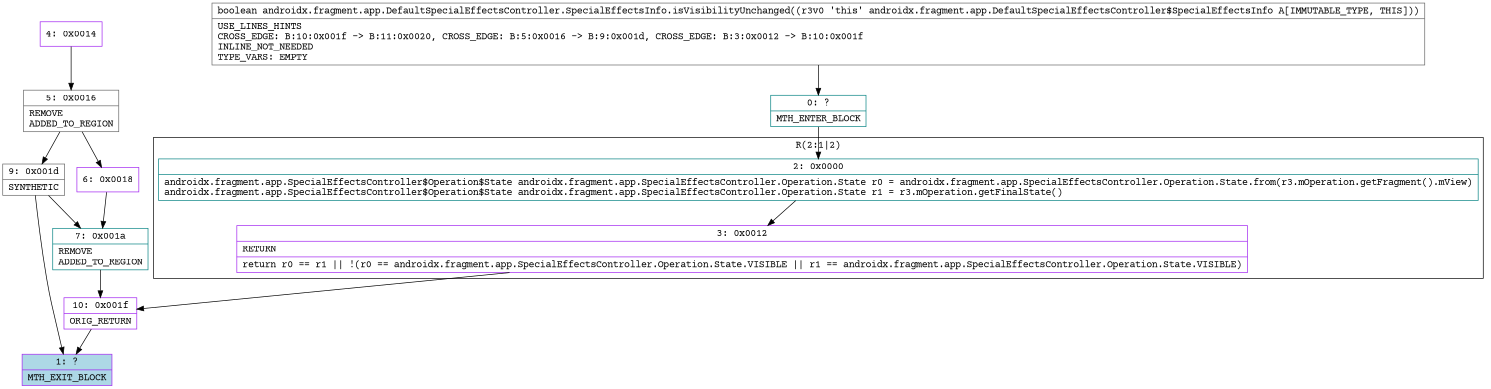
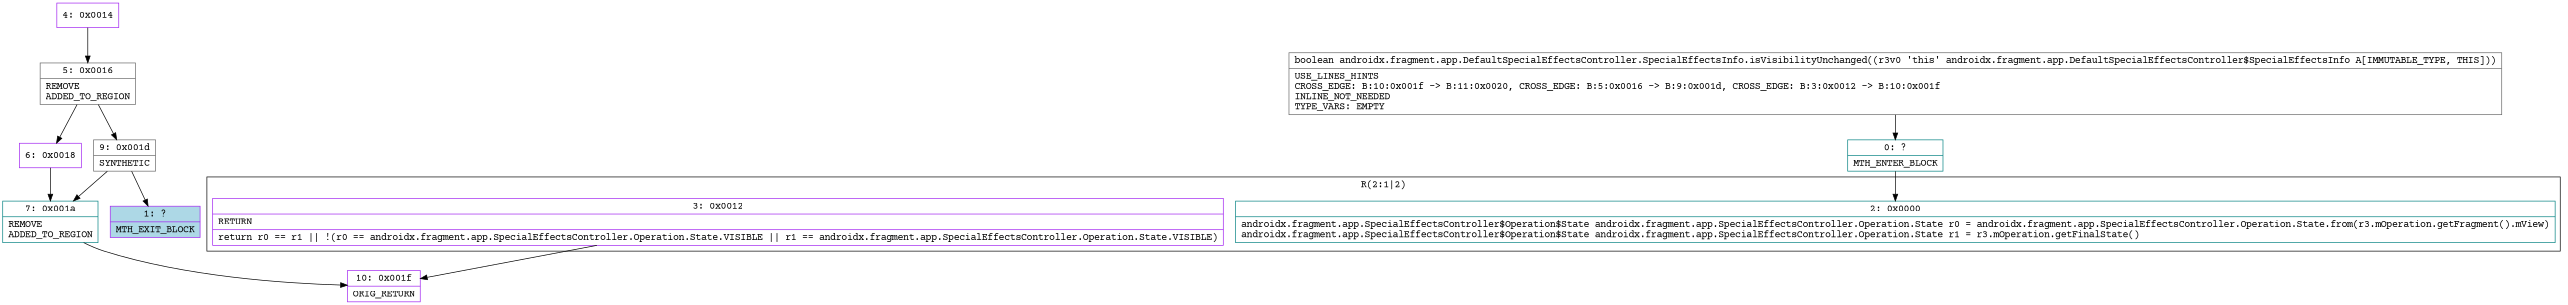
edge "2: 0x0000" -> "3: 0x0012": removed
edge "10: 0x001f" -> "1: ?": removed
